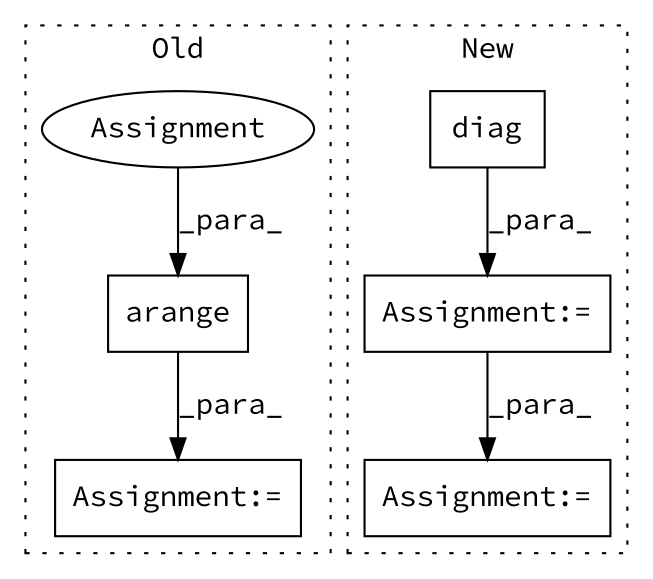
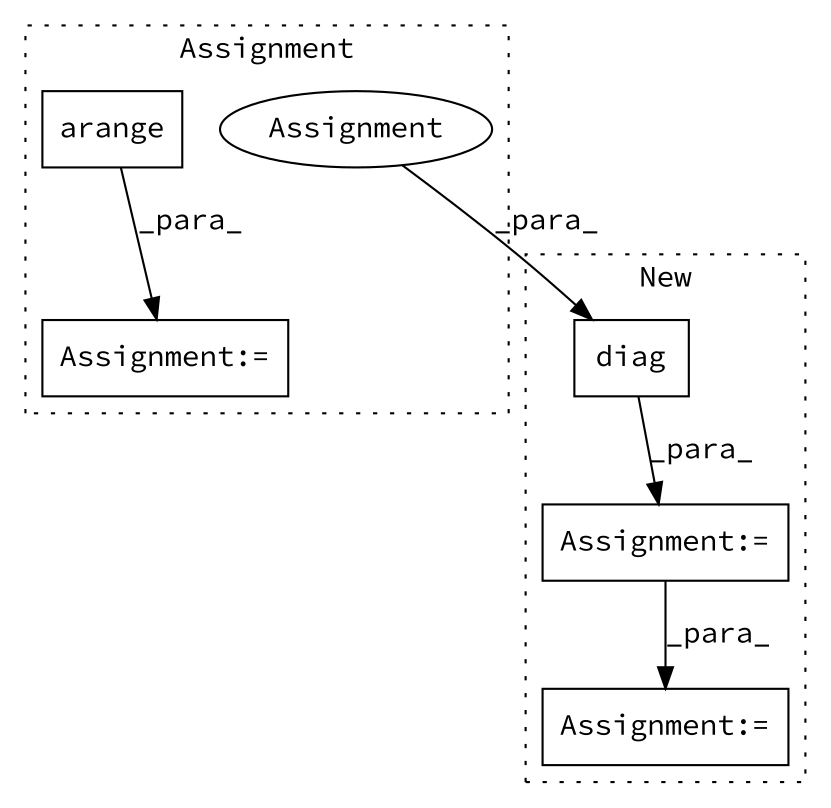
cluster "Old": label "Old" -> "Assignment"
edge "Assignment" -> "arange": now "Assignment" -> "diag"
